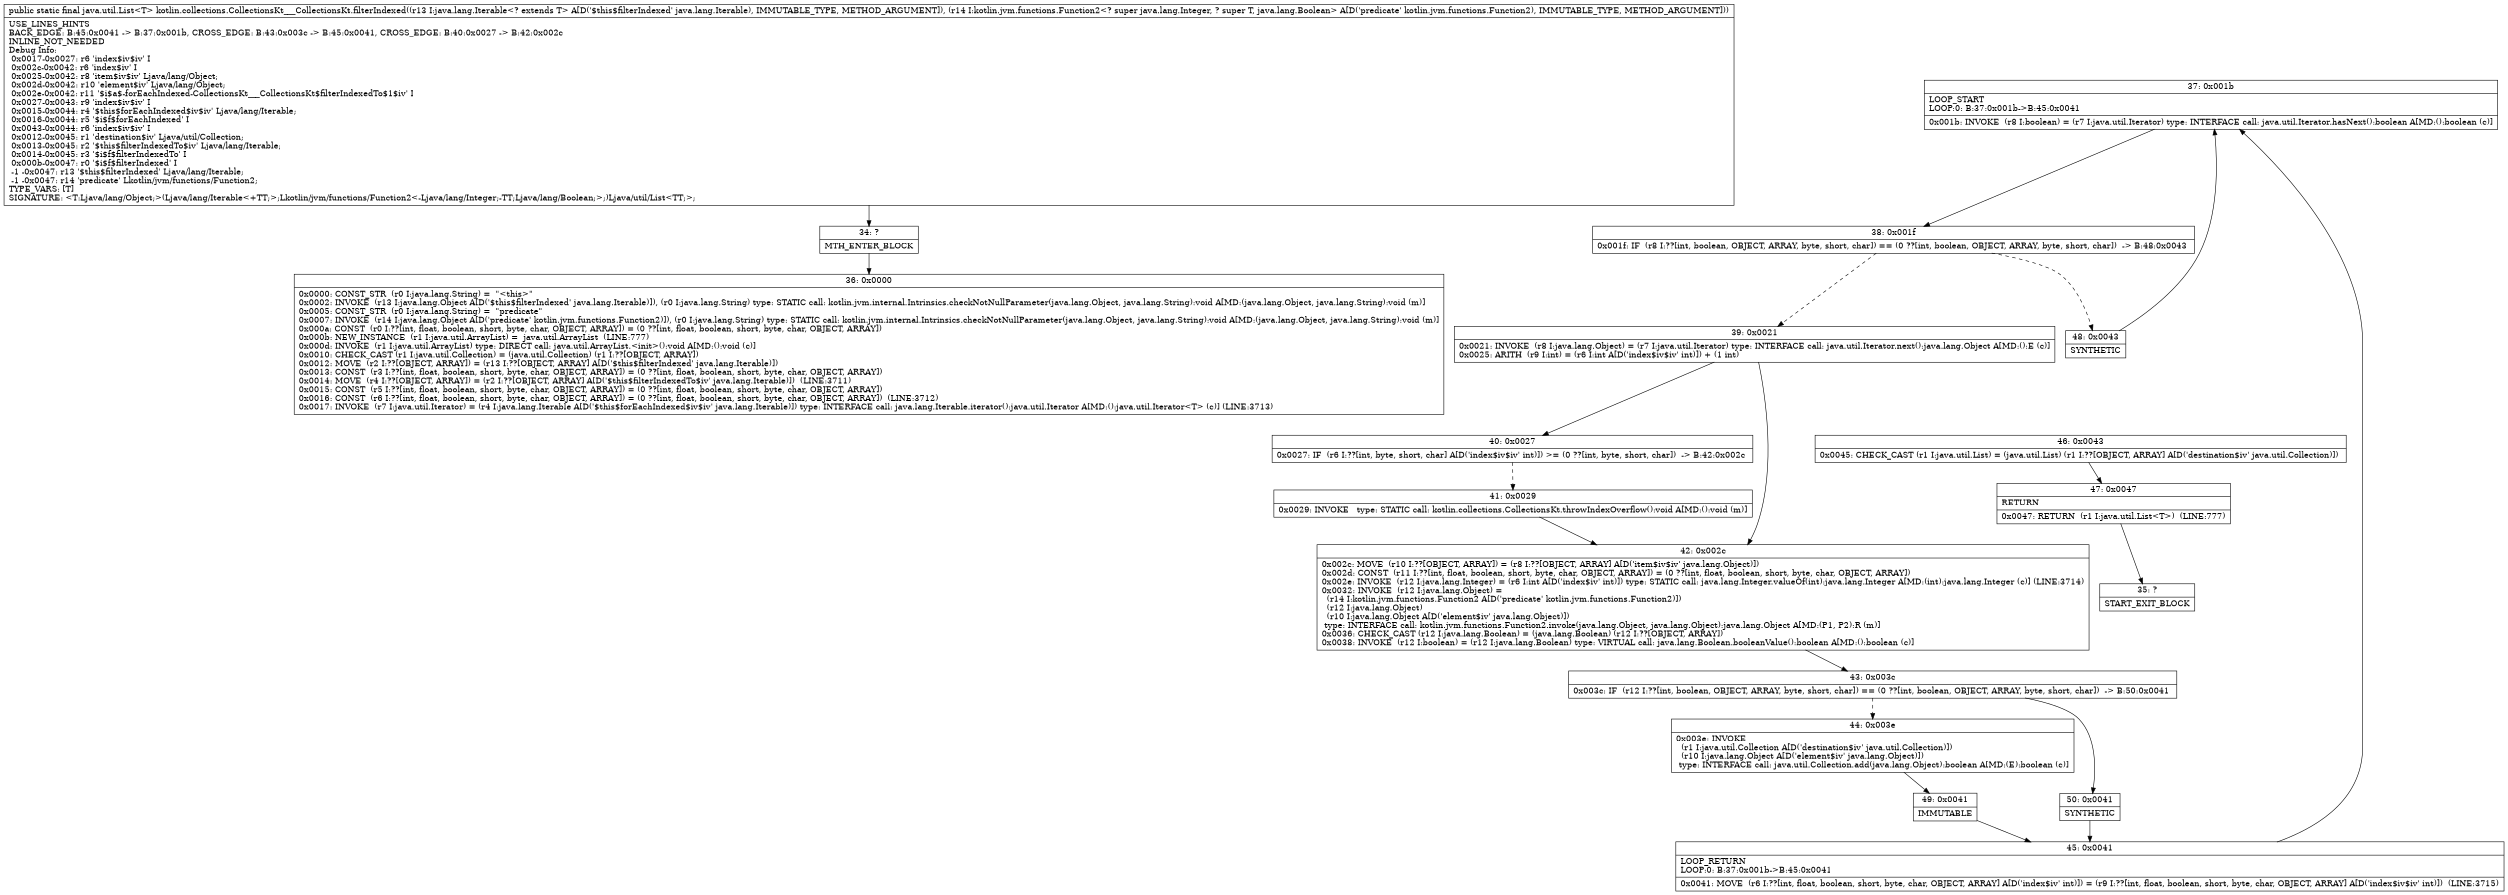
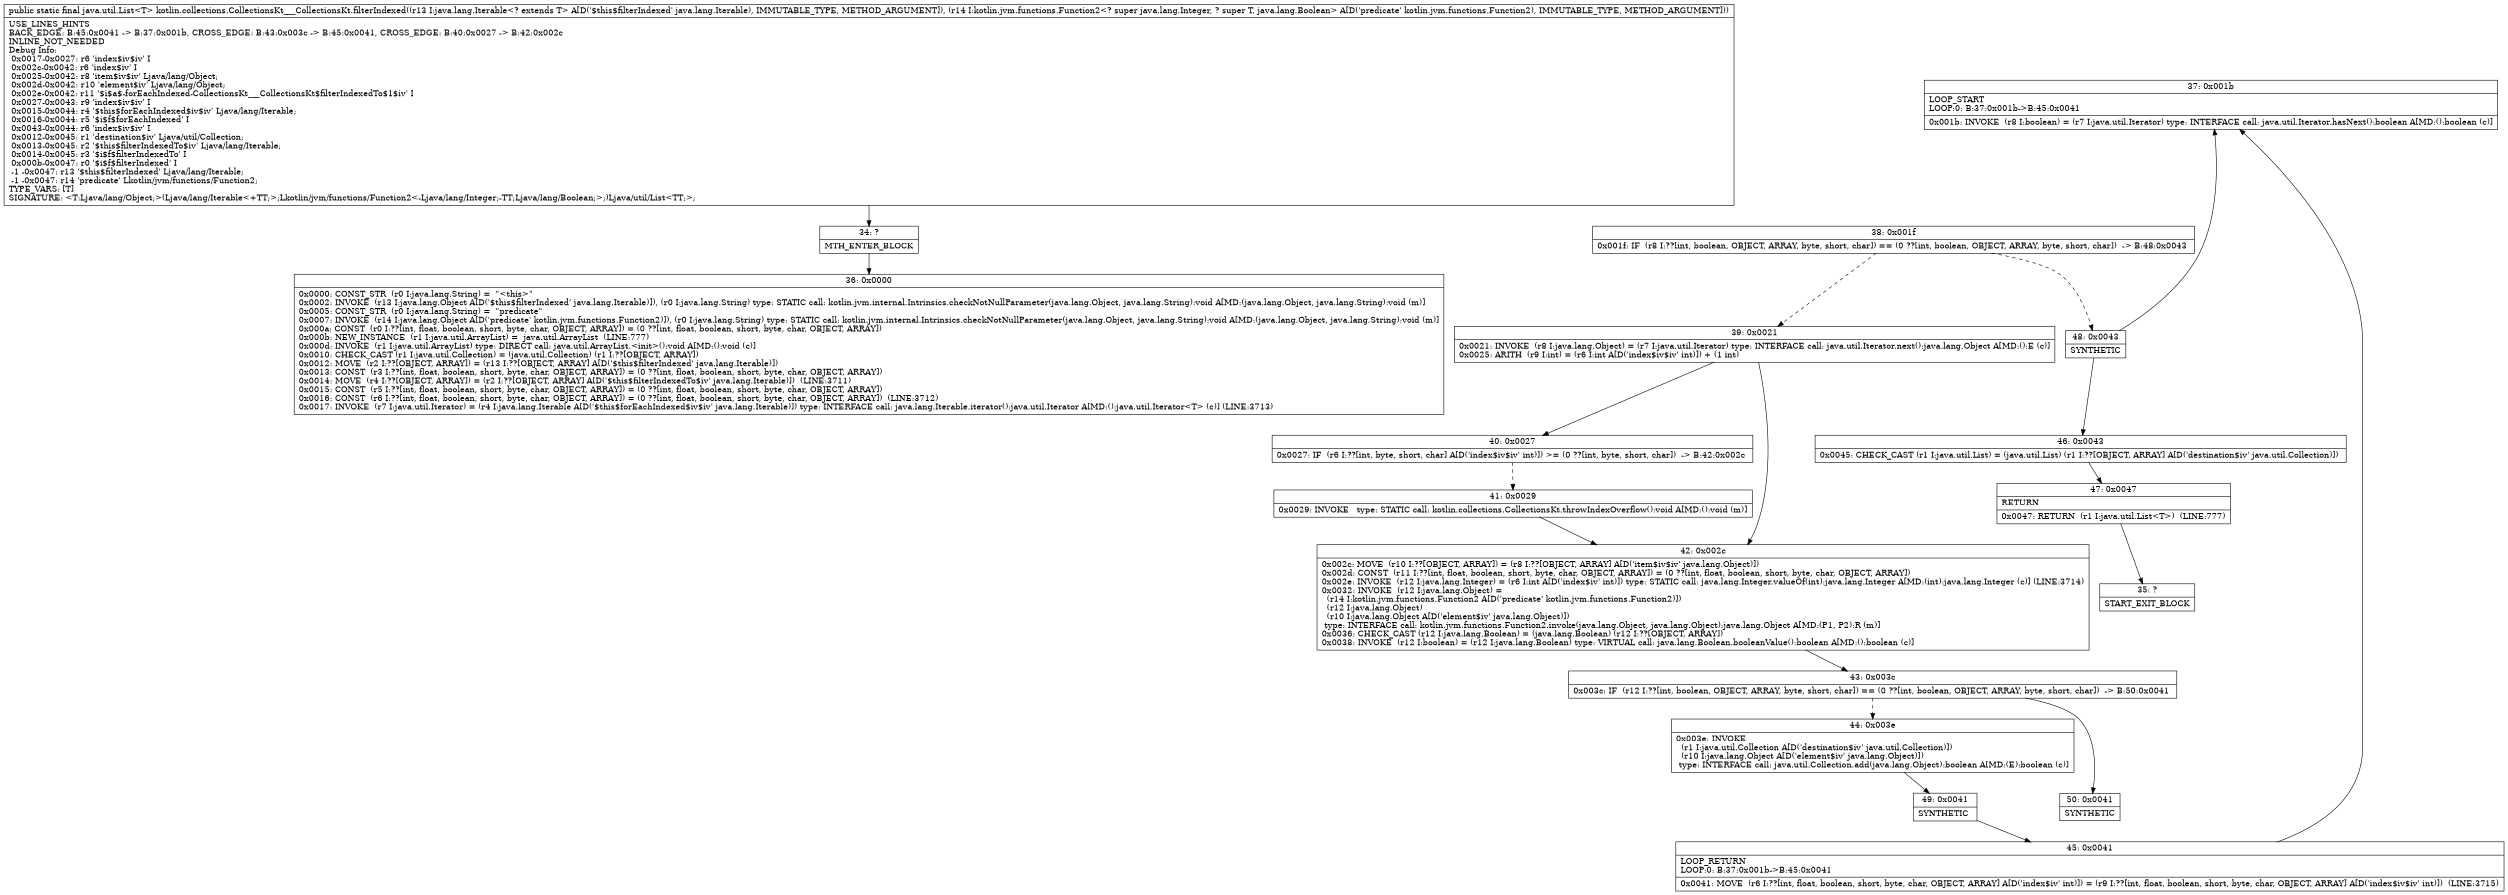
edge "37: 0x001b" -> "38: 0x001f": removed
edge "48: 0x0043" -> "46: 0x0043": added
node "49: 0x0041": text "IMMUTABLE" -> "SYNTHETIC"
edge "50: 0x0041" -> "45: 0x0041": removed
